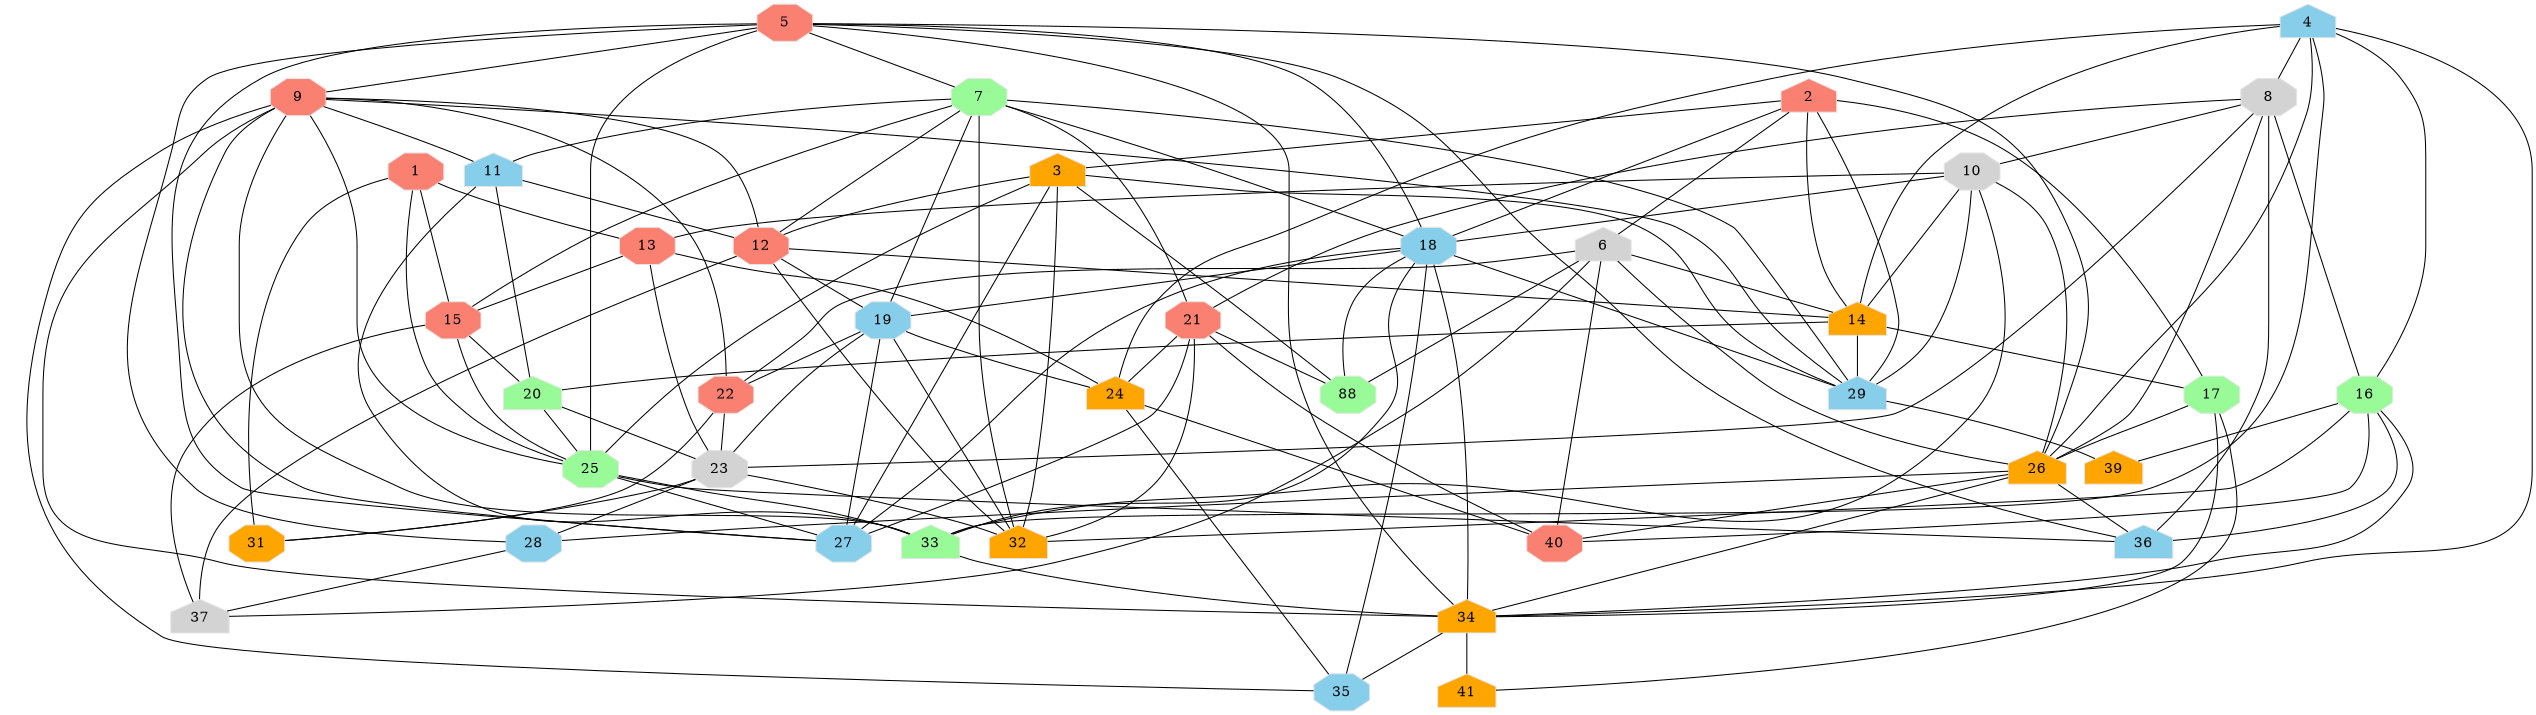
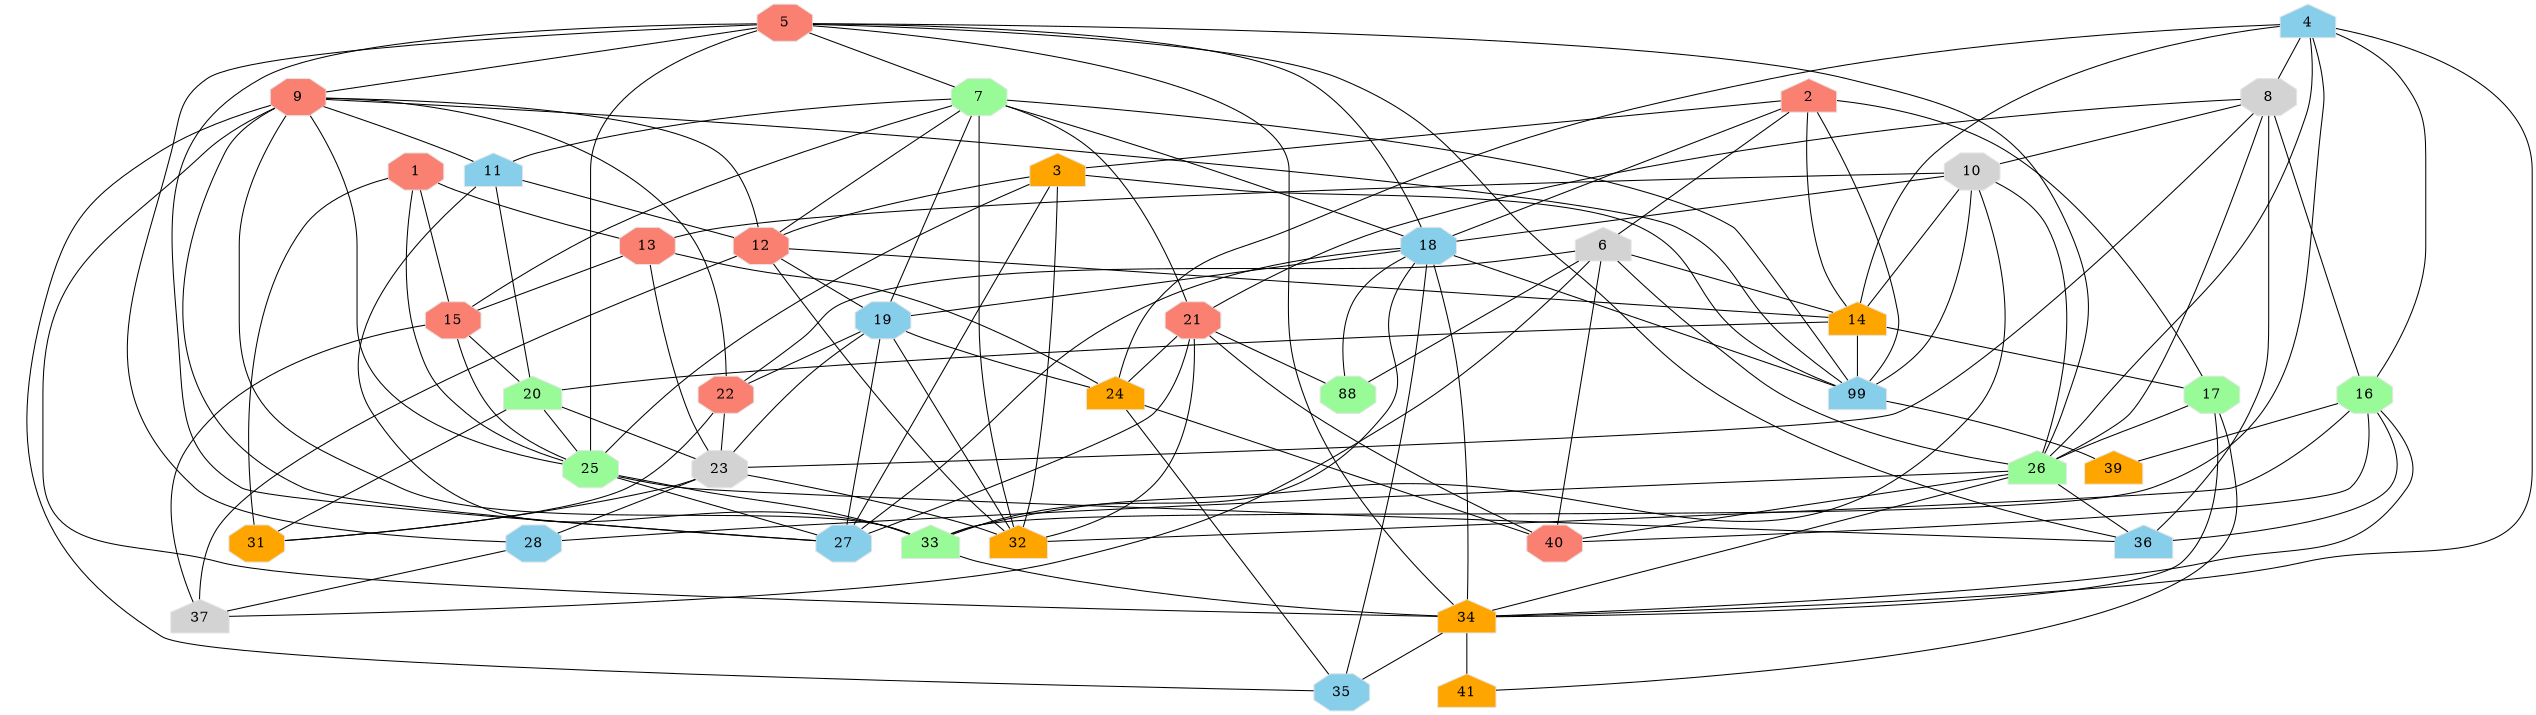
edge "3" -- "88": removed
node "29": label "29" -> "99"
node "26": fillcolor orange -> palegreen
edge "20" -- "31": added
